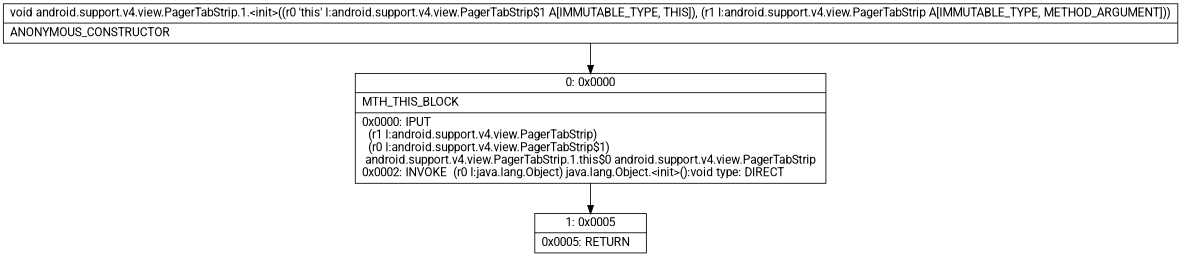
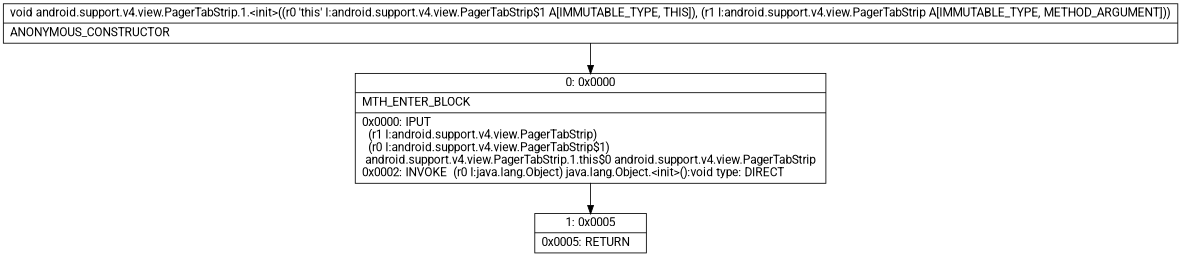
node "0: 0x0000": text "MTH_THIS_BLOCK" -> "MTH_ENTER_BLOCK"
